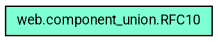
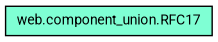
node "web.component_union.RFC10": label "web.component_union.RFC10" -> "web.component_union.RFC17"
